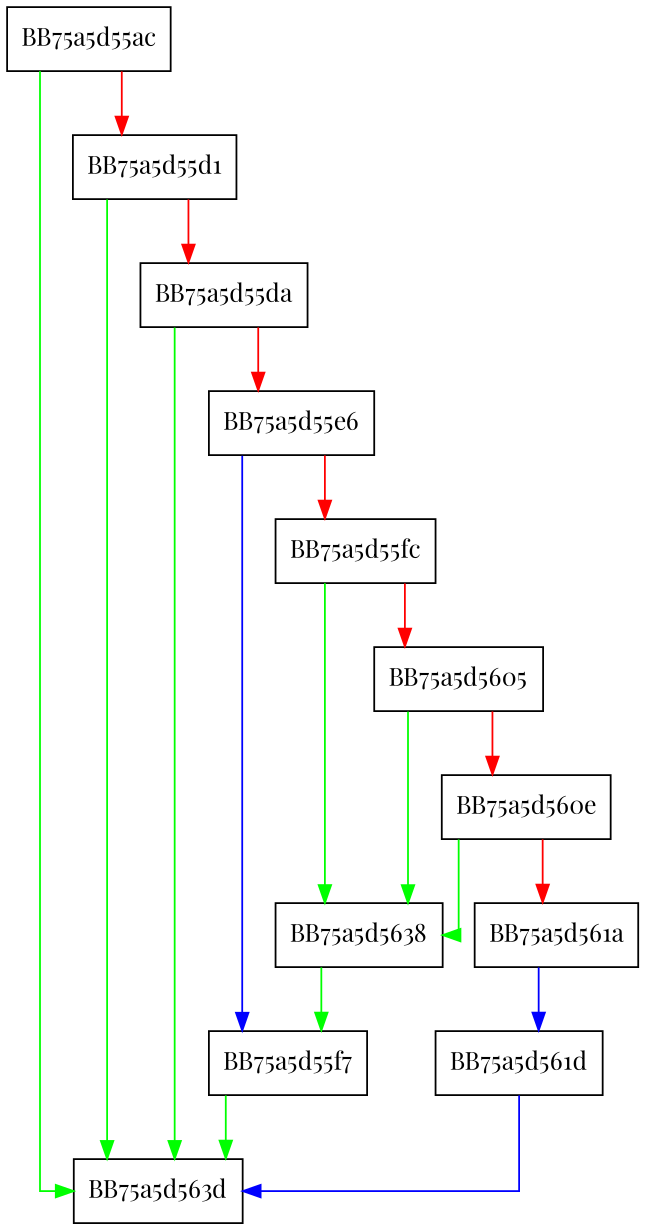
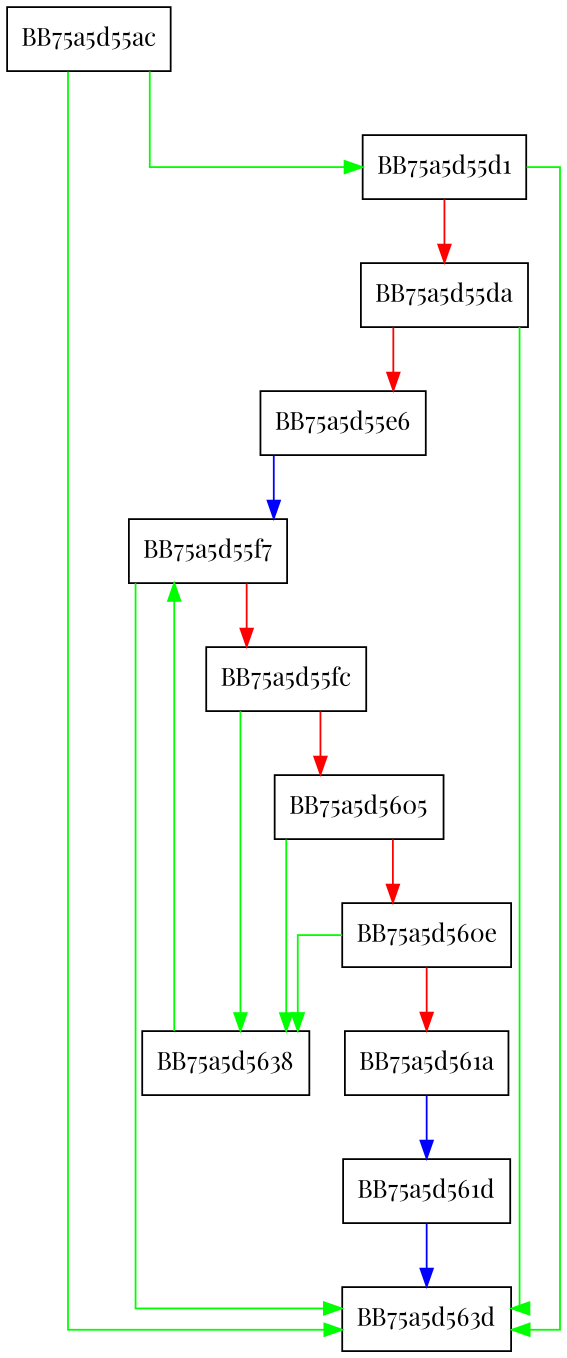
edge "BB75a5d55ac" -> "BB75a5d55d1": color red -> green
edge "BB75a5d55e6" -> "BB75a5d55fc": now "BB75a5d55f7" -> "BB75a5d55fc"
